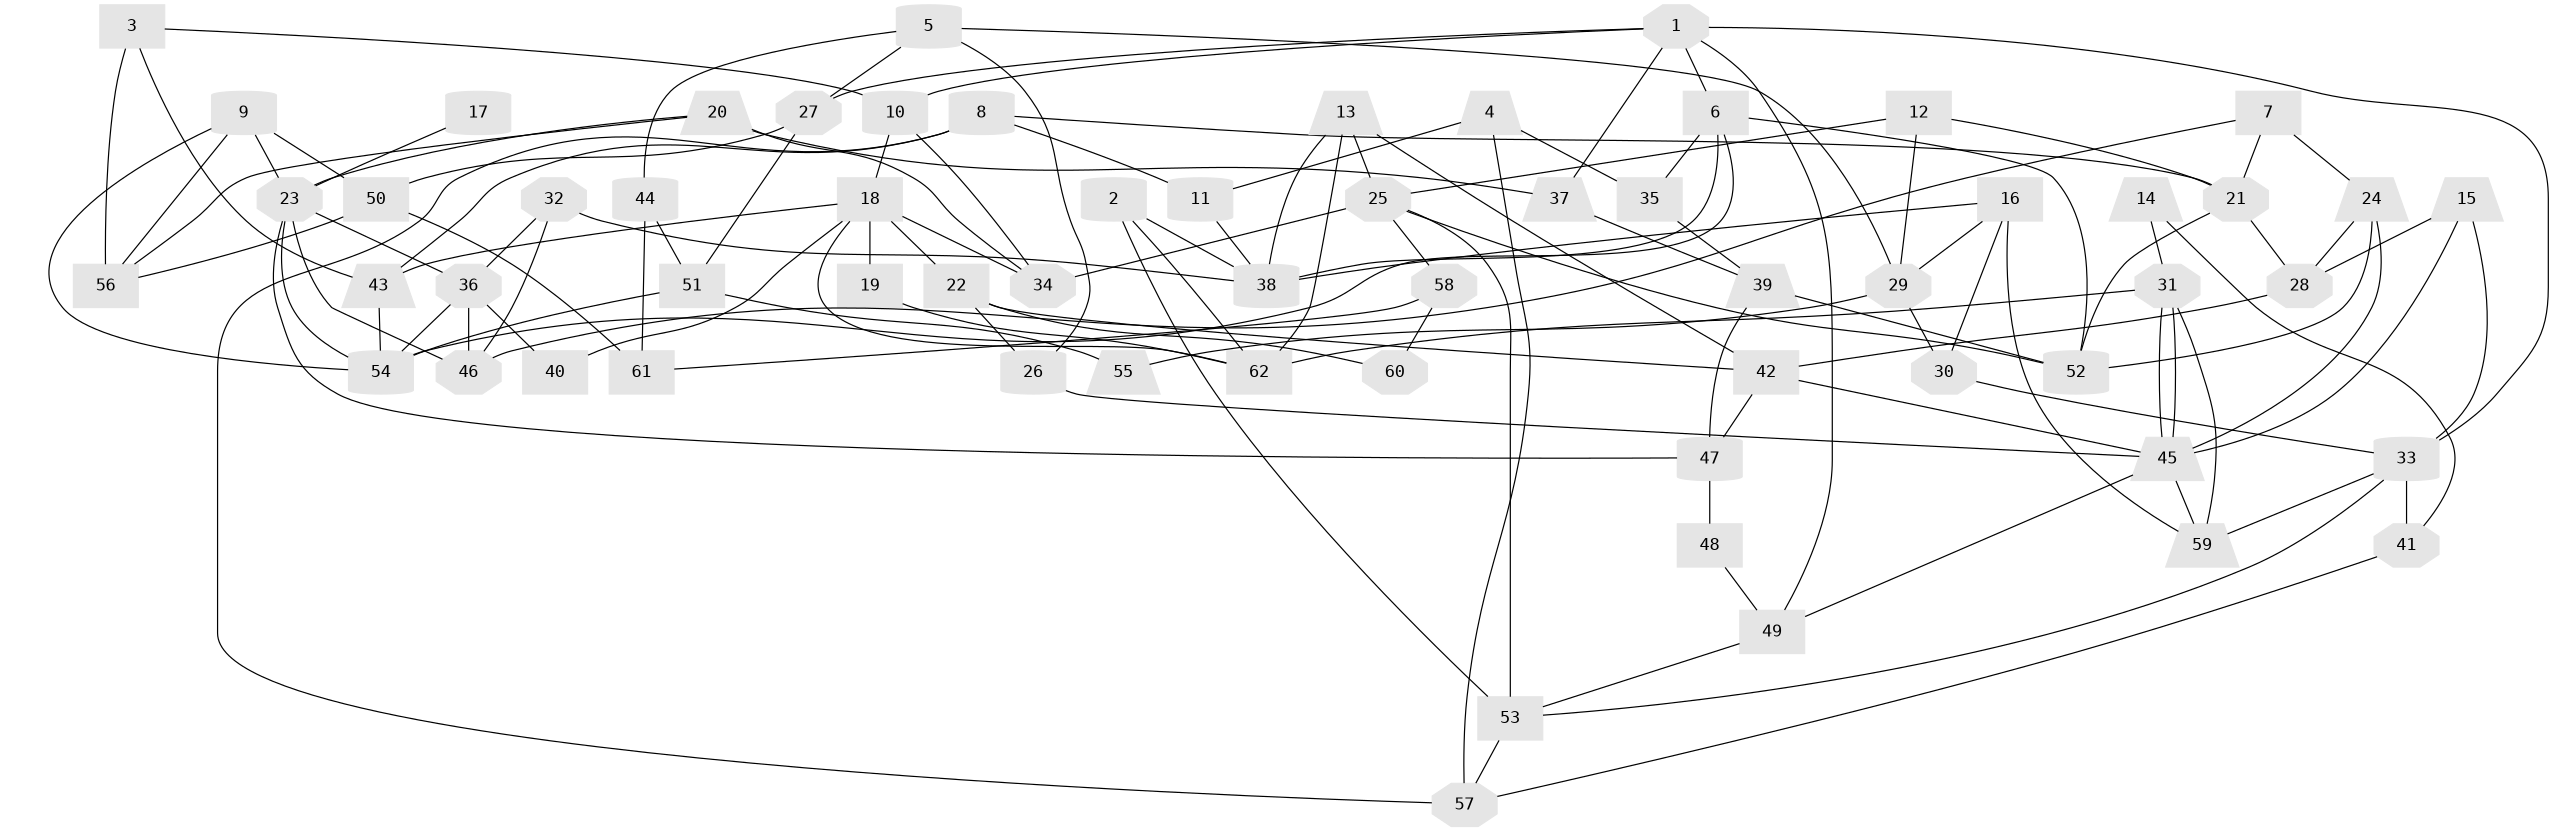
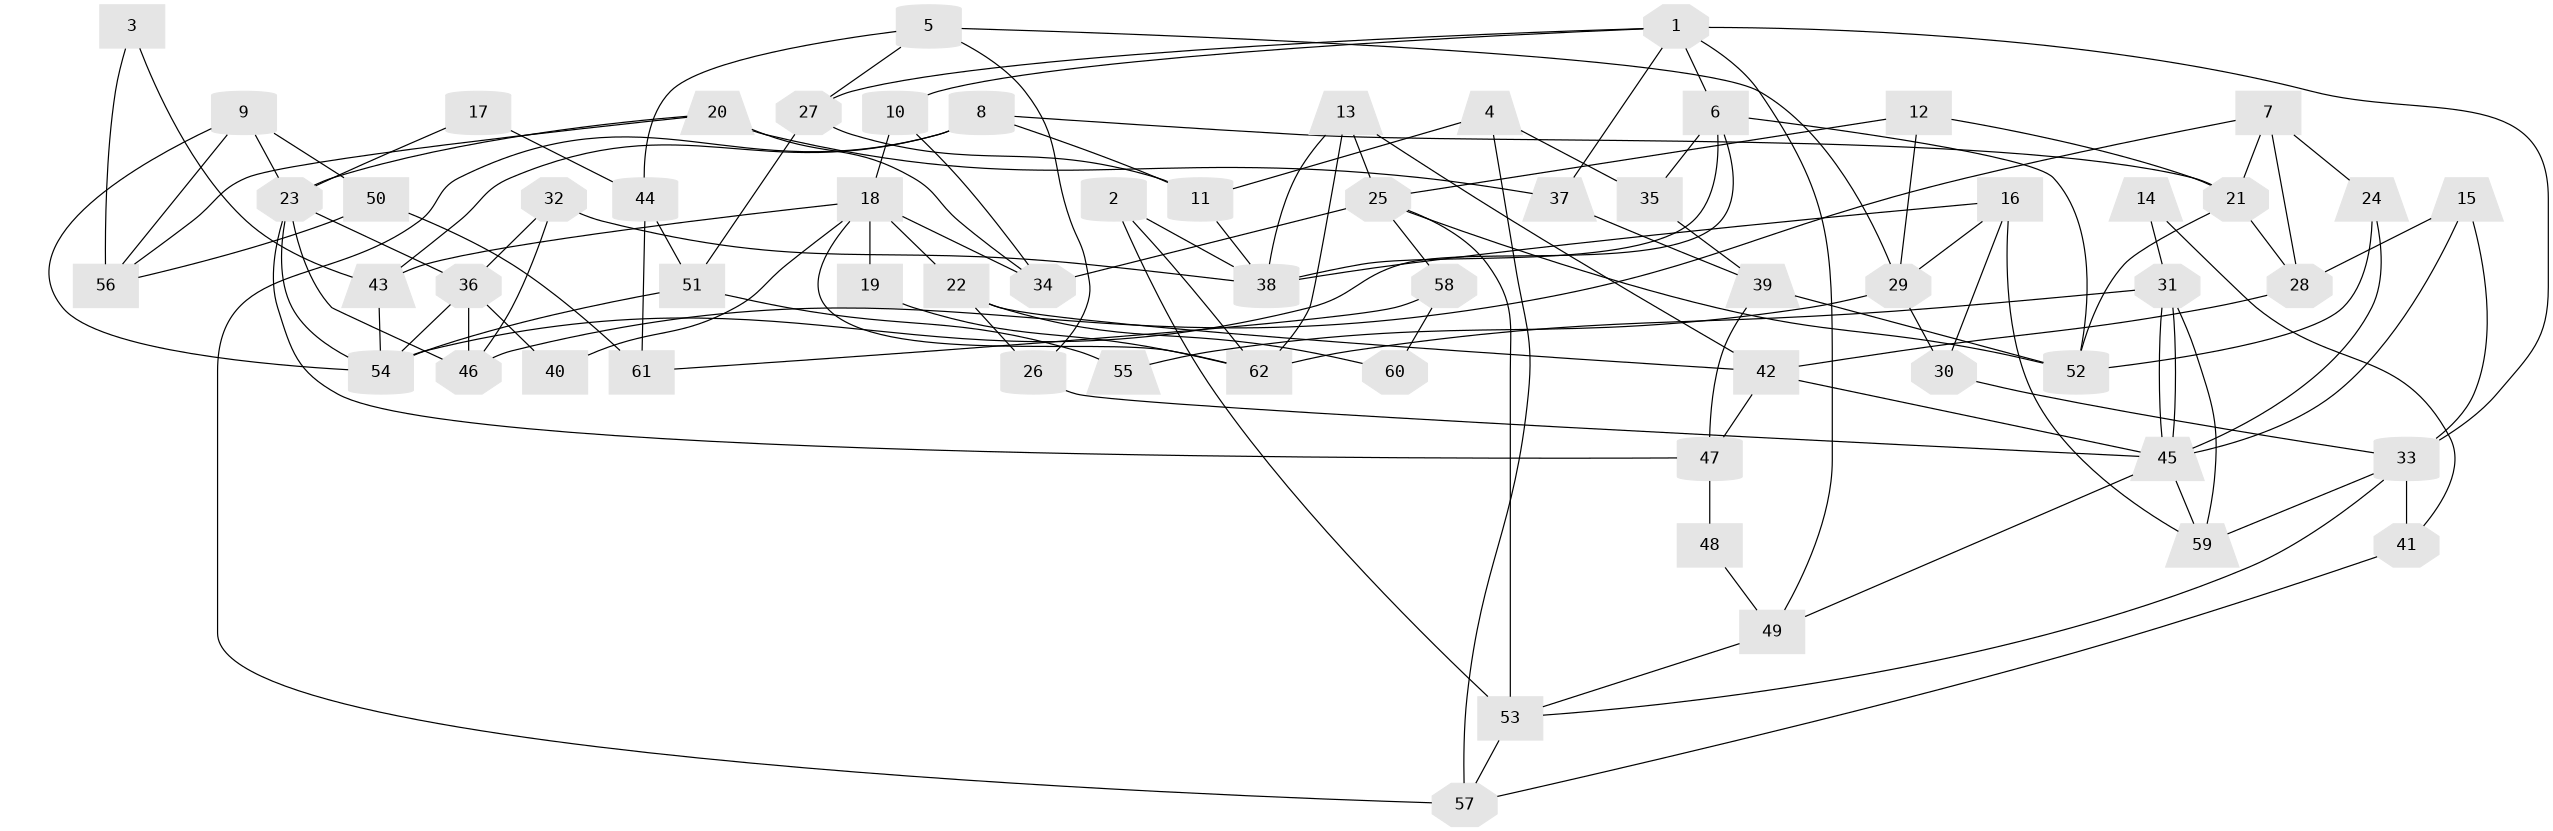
edge "3" -- "10": removed
edge "17" -- "44": added
edge "27" -- "50": now "27" -- "11"
edge "24" -- "28": now "7" -- "28"
